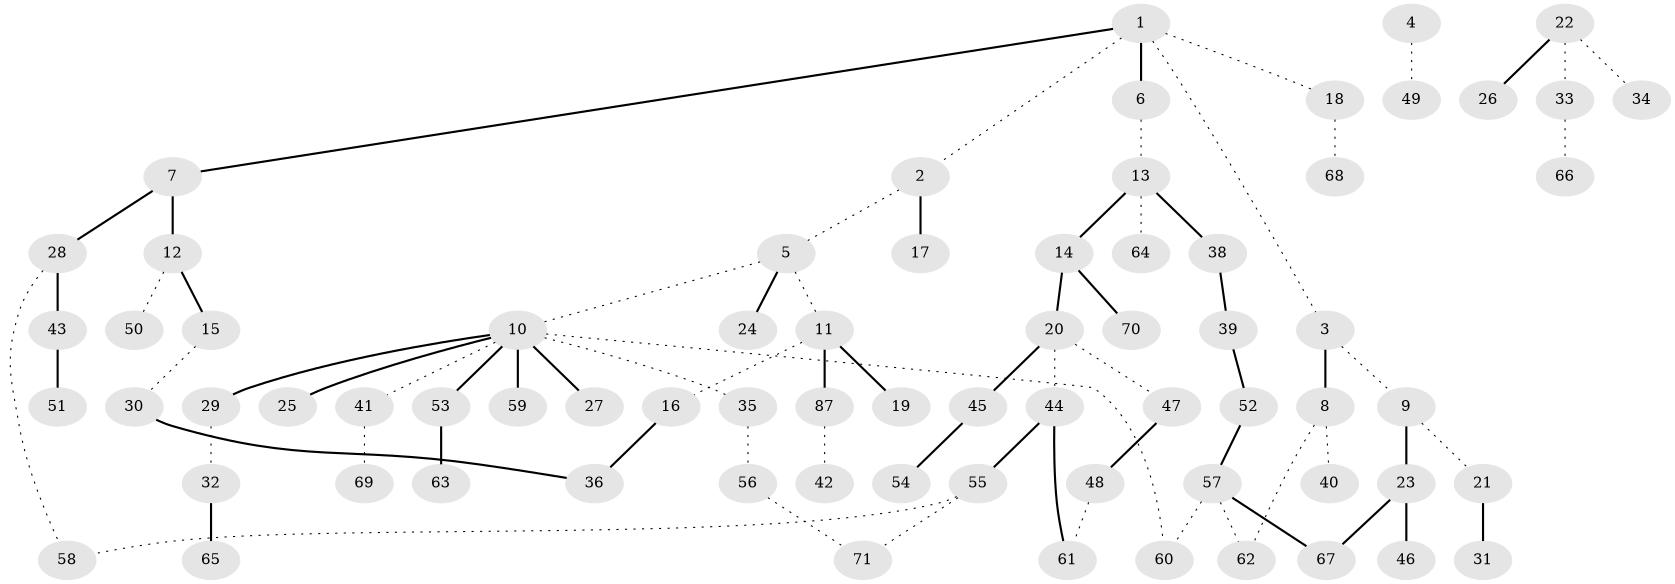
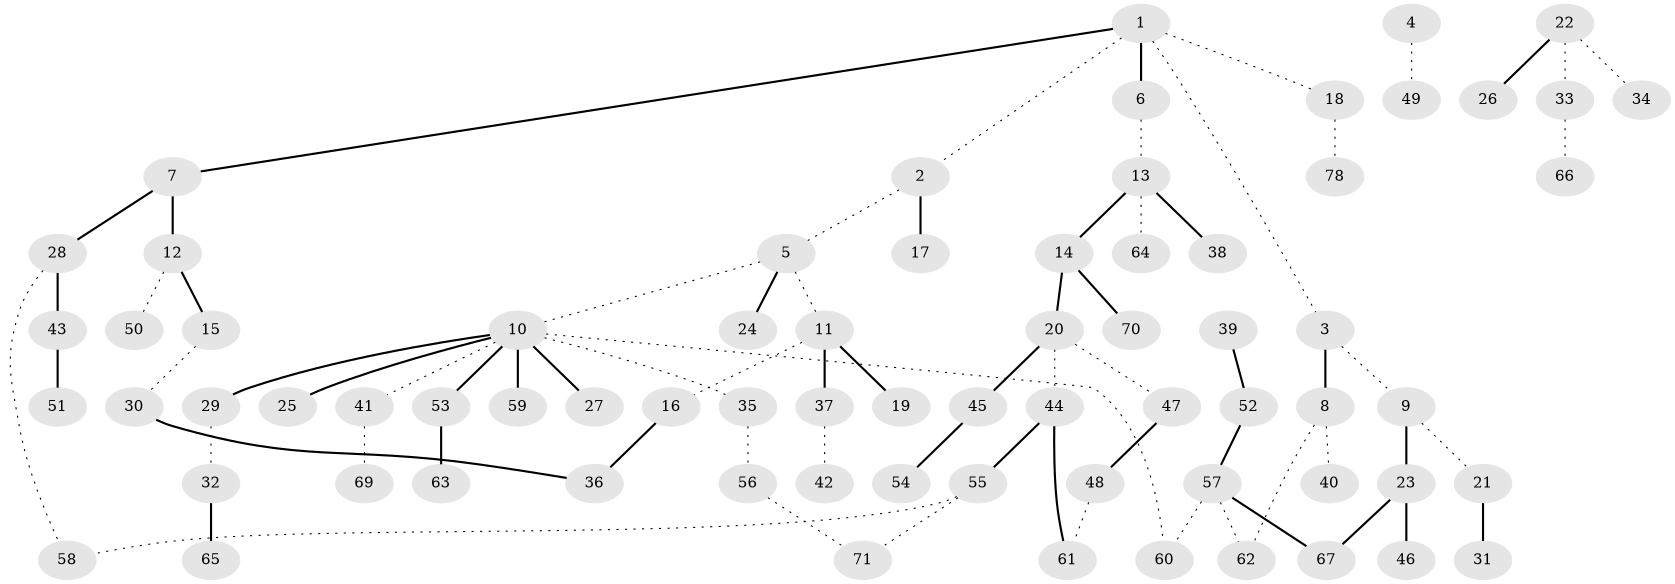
node "68": label "68" -> "78"
edge "38" -- "39": removed
node "87": label "87" -> "37"
